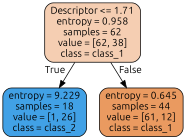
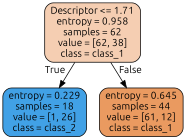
node "entropy = 9.229 samples = 18 value = [1, 26] class = class_2": label "entropy = 9.229 samples = 18 value = [1, 26] class = class_2" -> "entropy = 0.229 samples = 18 value = [1, 26] class = class_2"
